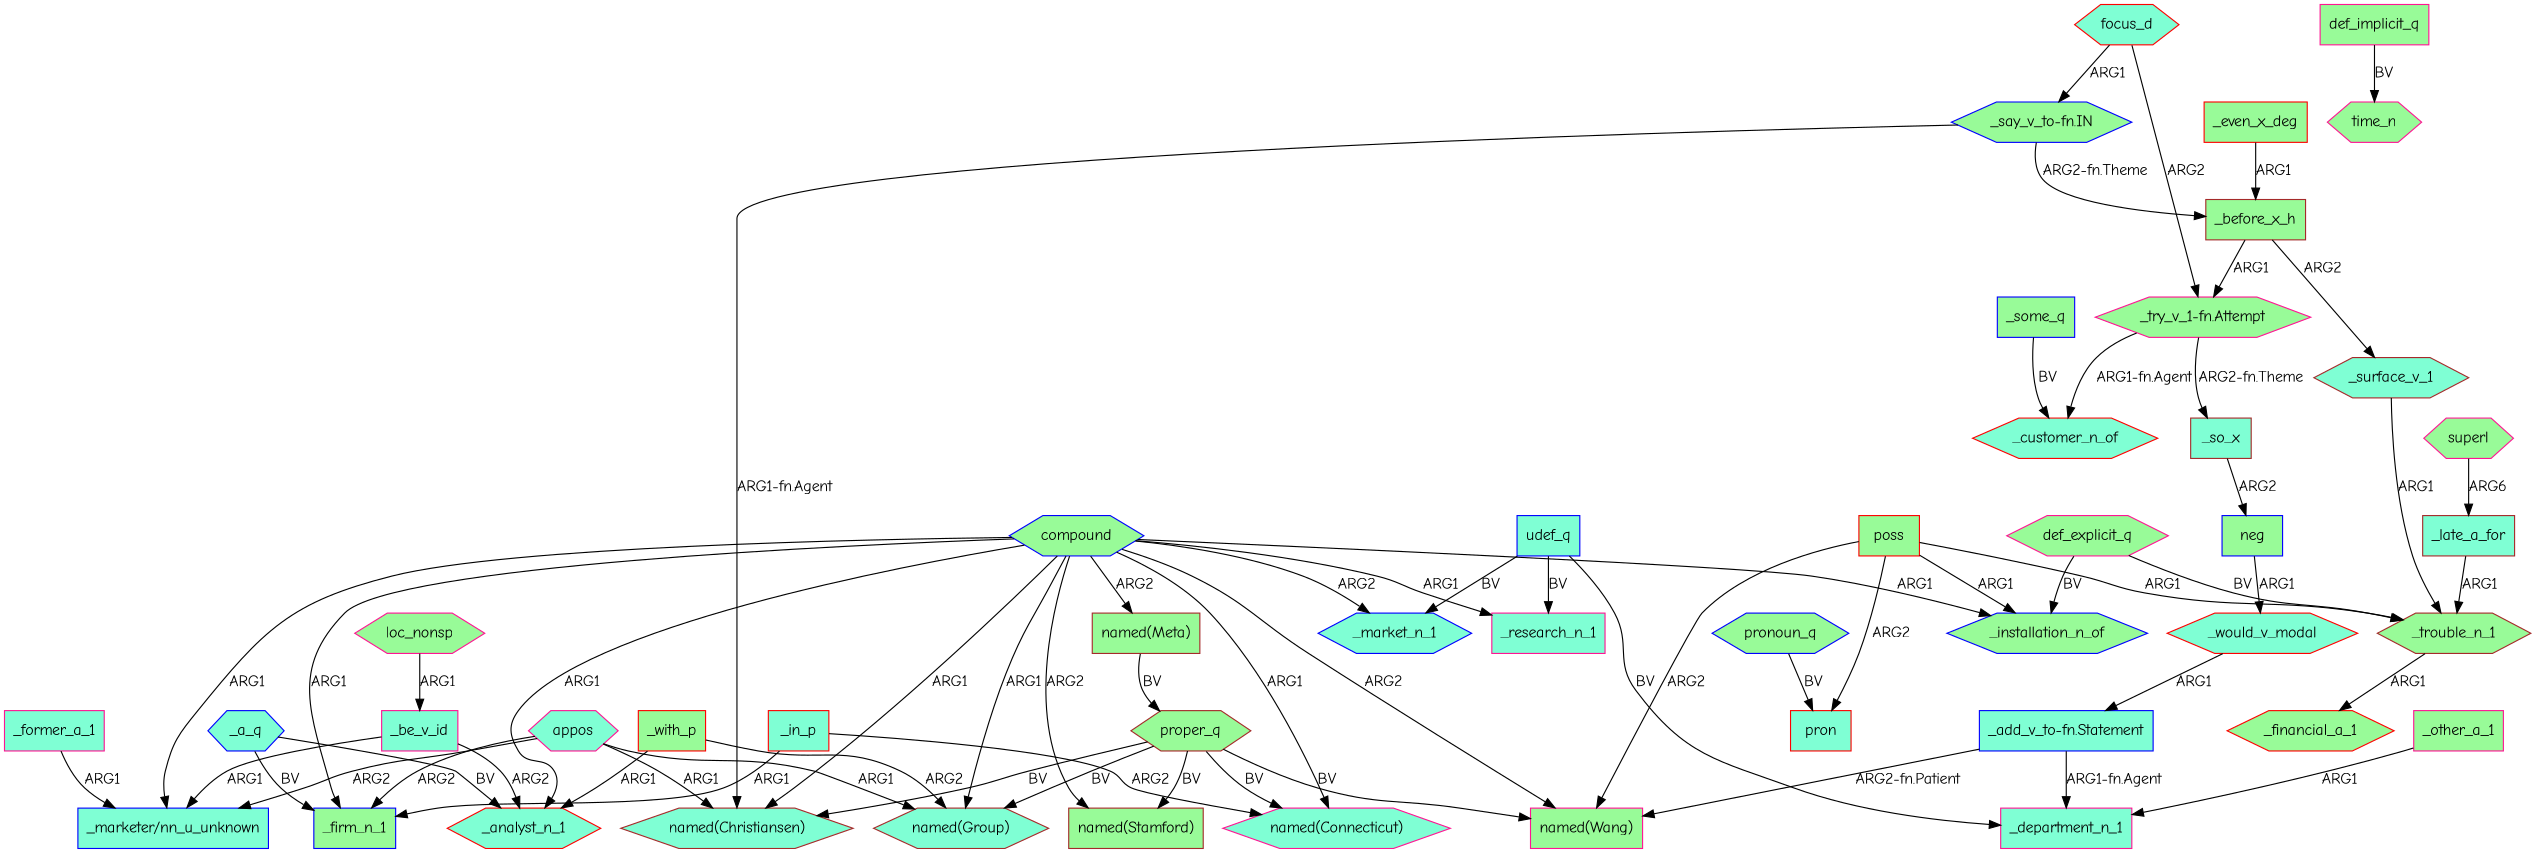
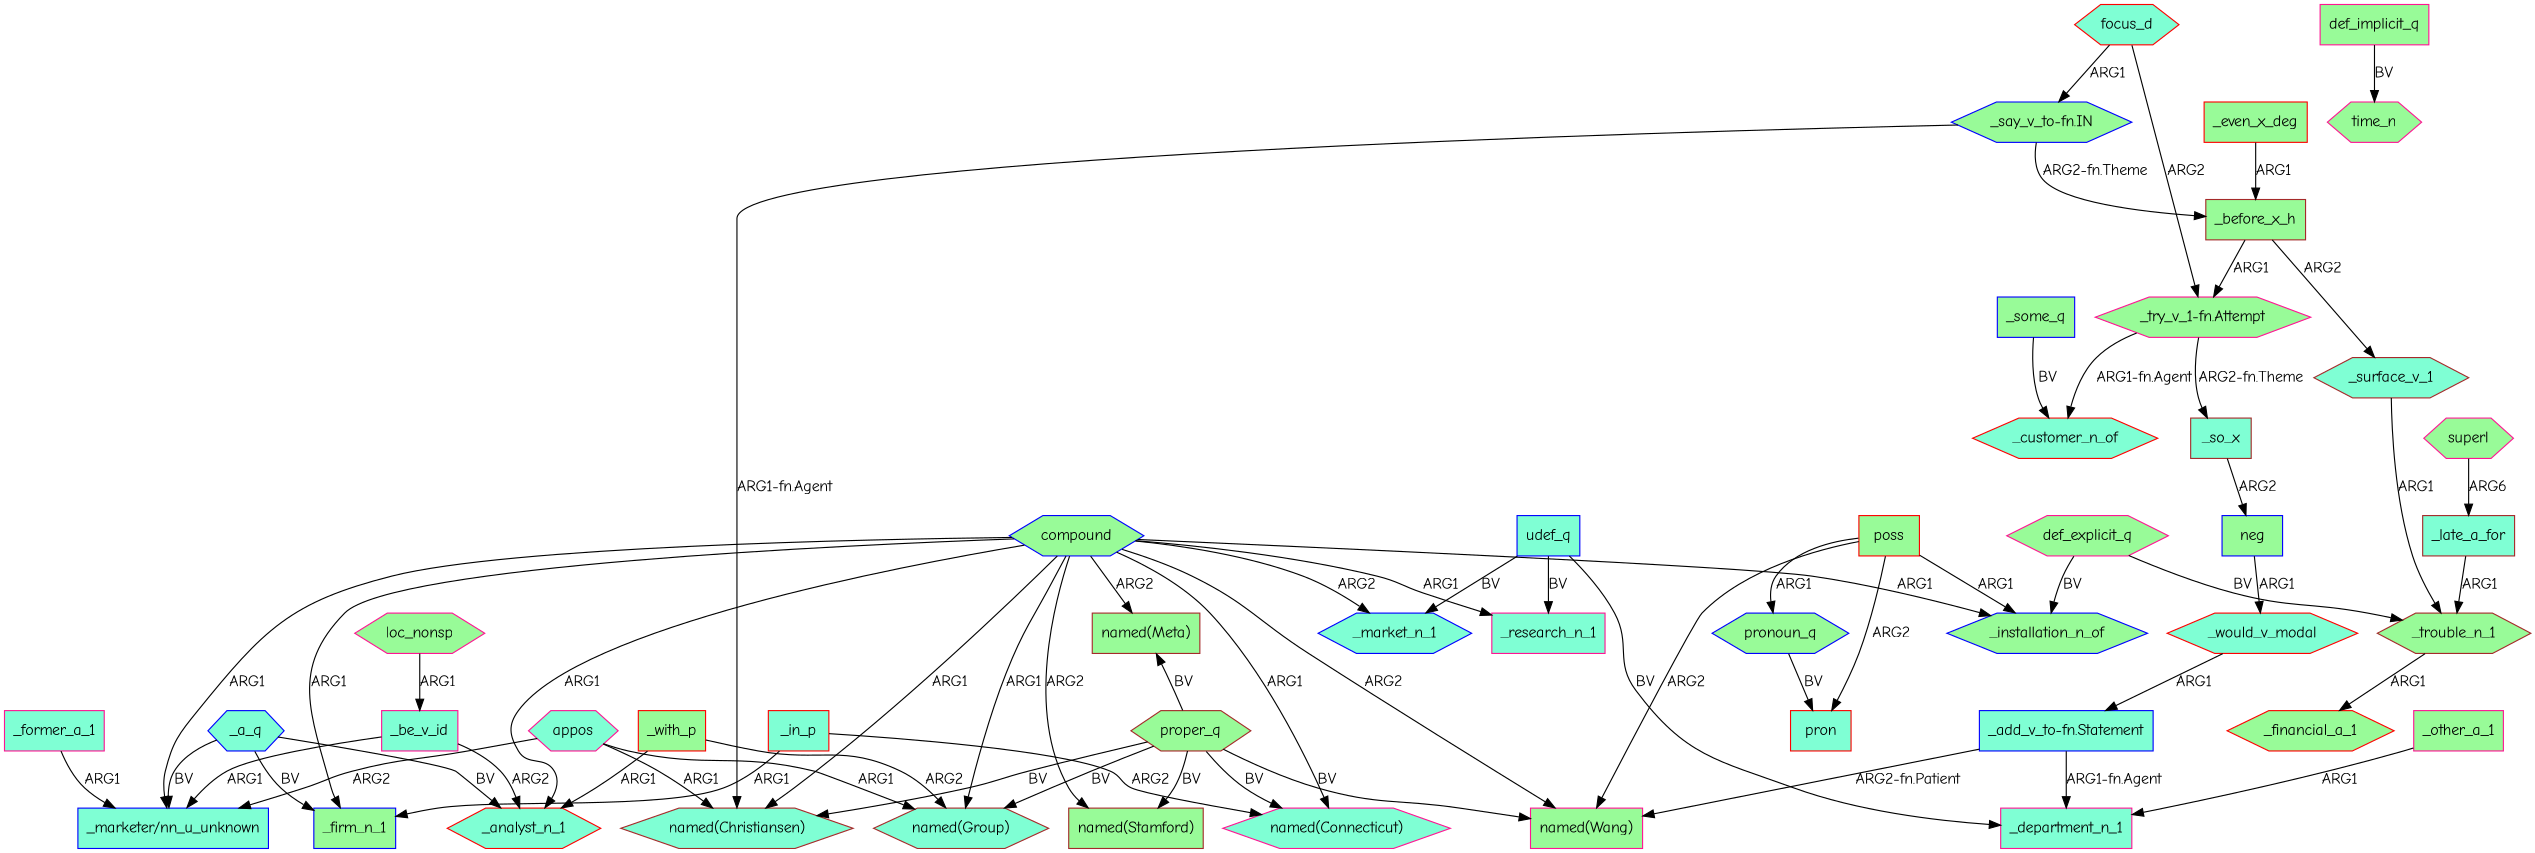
edge "poss" -> "_trouble_n_1": now "poss" -> "pronoun_q"
edge "named(Meta)" -> "proper_q": reversed
edge "_a_q" -> "_marketer/nn_u_unknown": added, label "BV"
edge "appos" -> "_firm_n_1": removed, label "ARG2"
